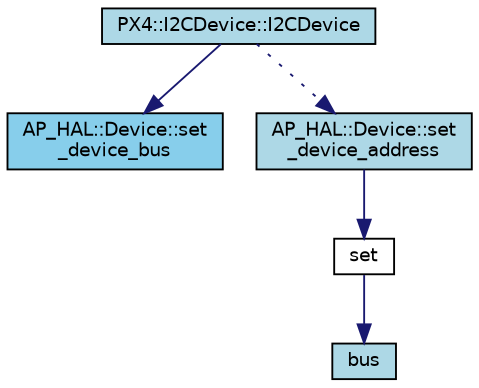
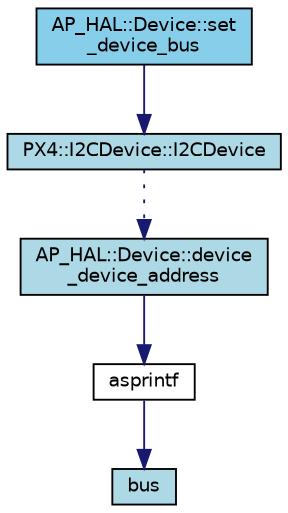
edge "PX4::I2CDevice::I2CDevice" -> "AP_HAL::Device::set _device_bus": reversed
node "AP_HAL::Device::set _device_address": label "AP_HAL::Device::set _device_address" -> "AP_HAL::Device::device _device_address"
node "set": label "set" -> "asprintf"
